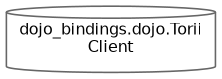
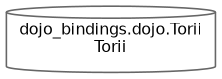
node "dojo_bindings.dojo.Torii Client": label "dojo_bindings.dojo.Torii Client" -> "dojo_bindings.dojo.Torii Torii"
